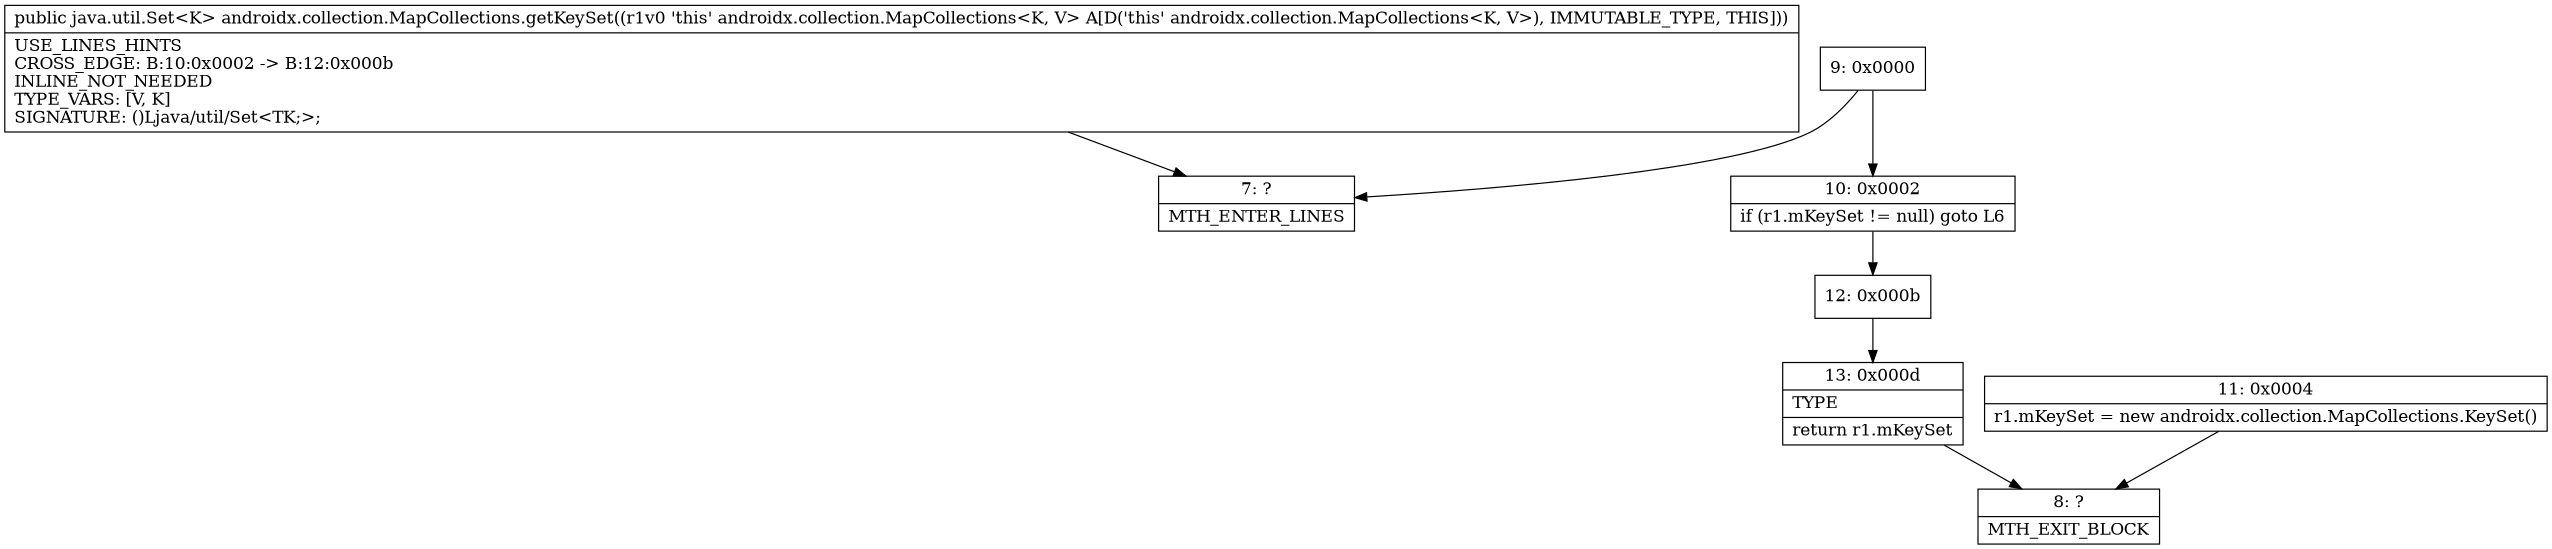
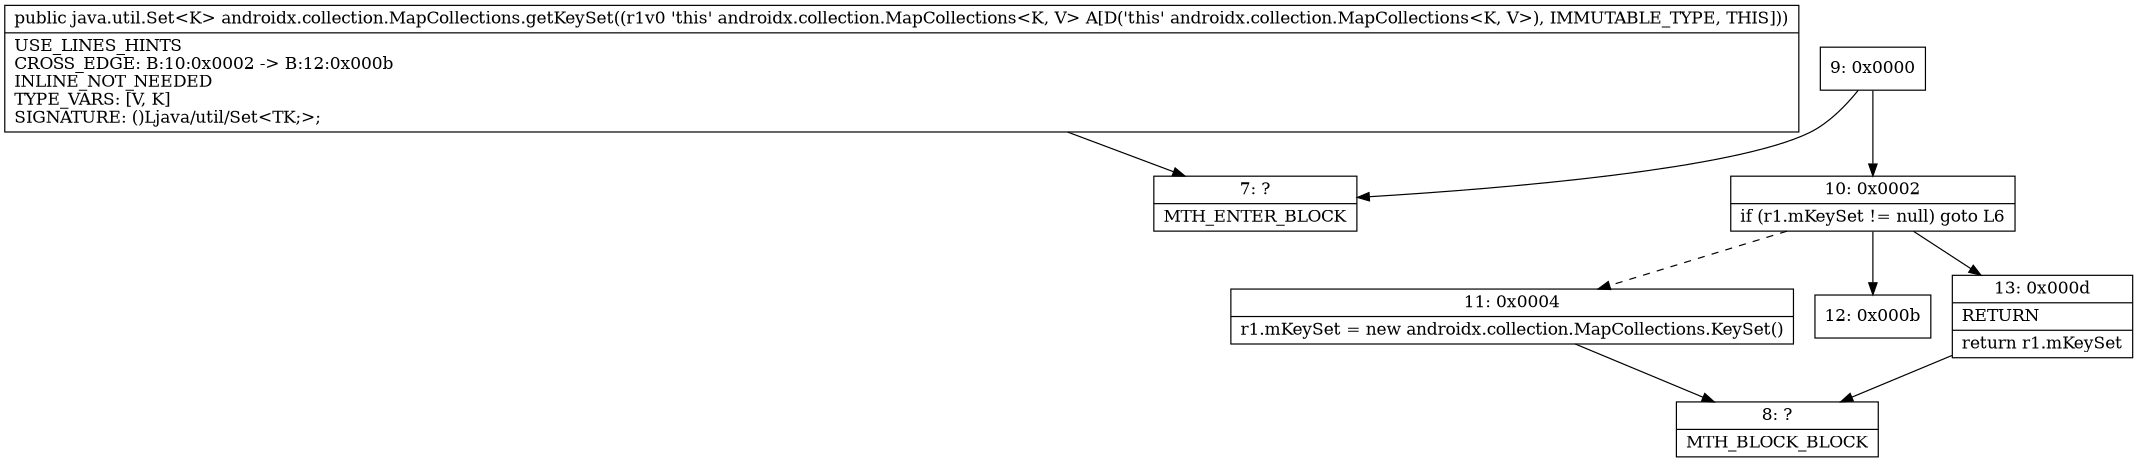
node "7: ?": text "MTH_ENTER_LINES" -> "MTH_ENTER_BLOCK"
edge "10: 0x0002" -> "11: 0x0004": added
edge "12: 0x000b" -> "13: 0x000d": now "10: 0x0002" -> "13: 0x000d"
node "13: 0x000d": text "TYPE" -> "RETURN"
node "8: ?": text "MTH_EXIT_BLOCK" -> "MTH_BLOCK_BLOCK"
